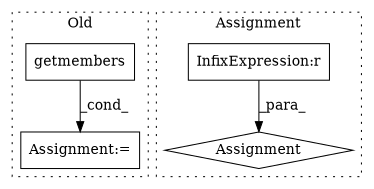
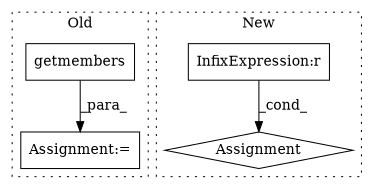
cluster "Assignment": label "Assignment" -> "New"
edge "getmembers" -> "Assignment:=": label "_cond_" -> "_para_"
edge "InfixExpression:r" -> "Assignment": label "_para_" -> "_cond_"
